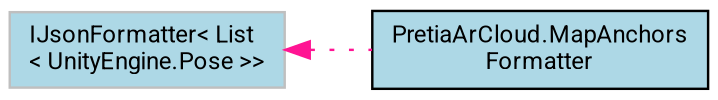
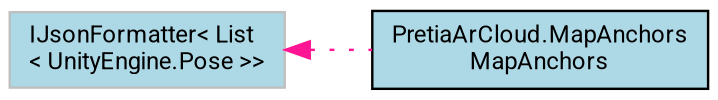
node "PretiaArCloud.MapAnchors Formatter": label "PretiaArCloud.MapAnchors Formatter" -> "PretiaArCloud.MapAnchors MapAnchors"
